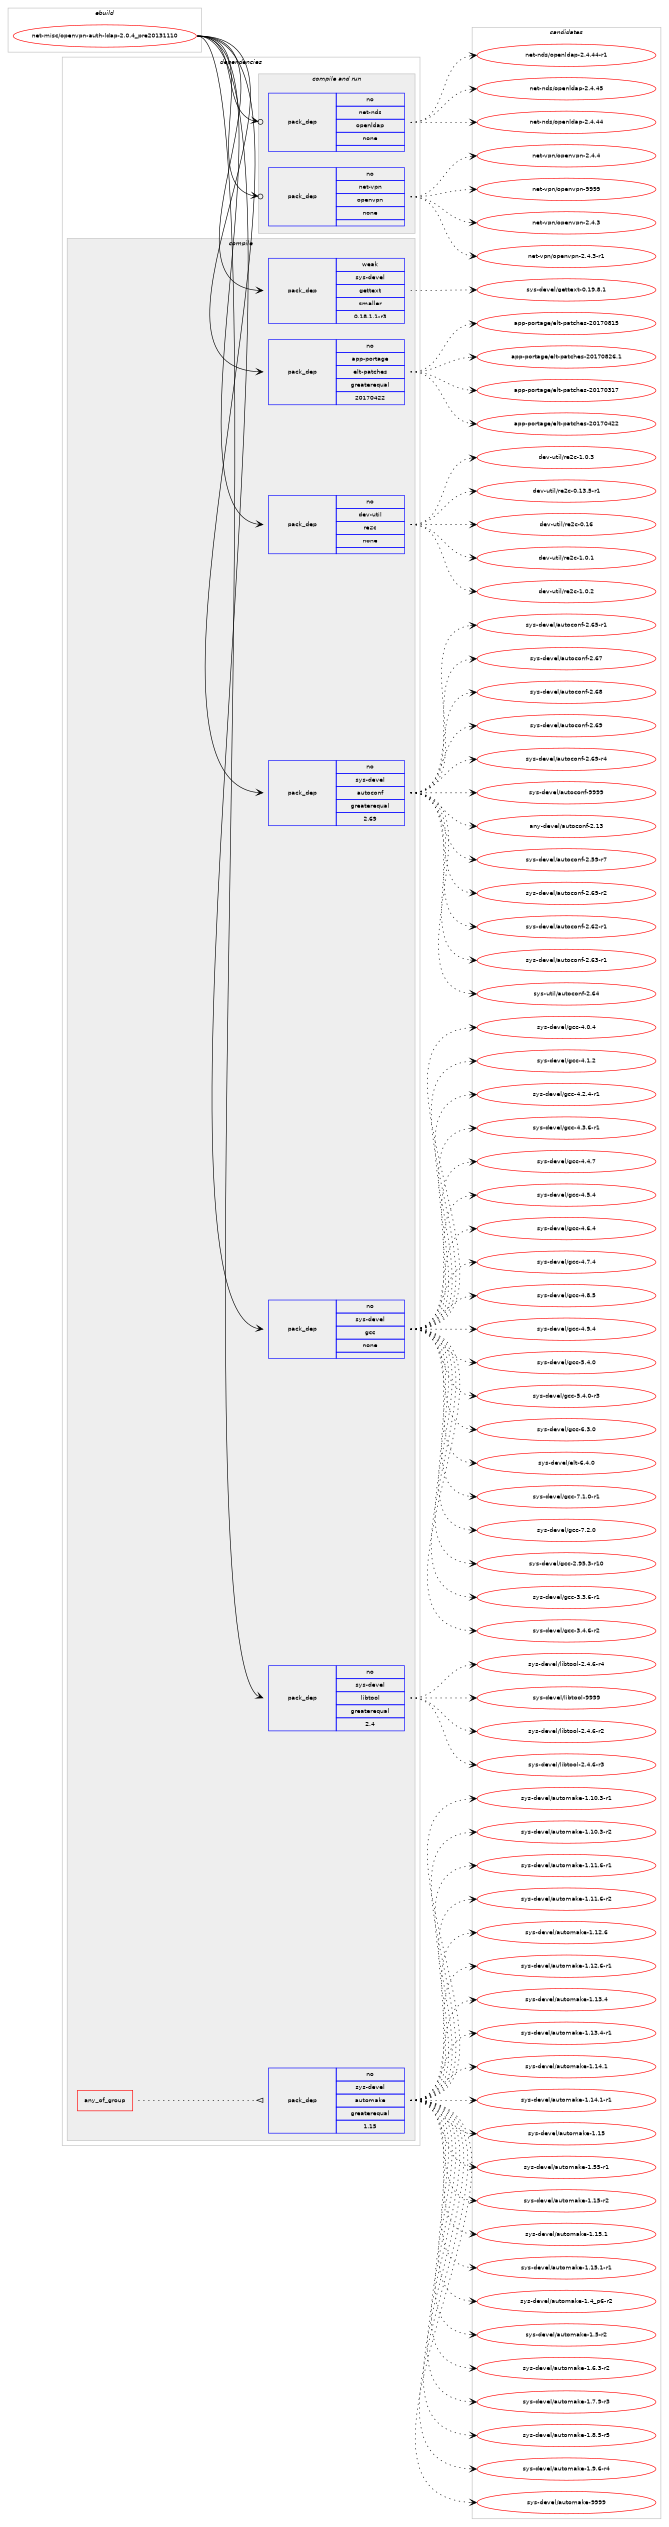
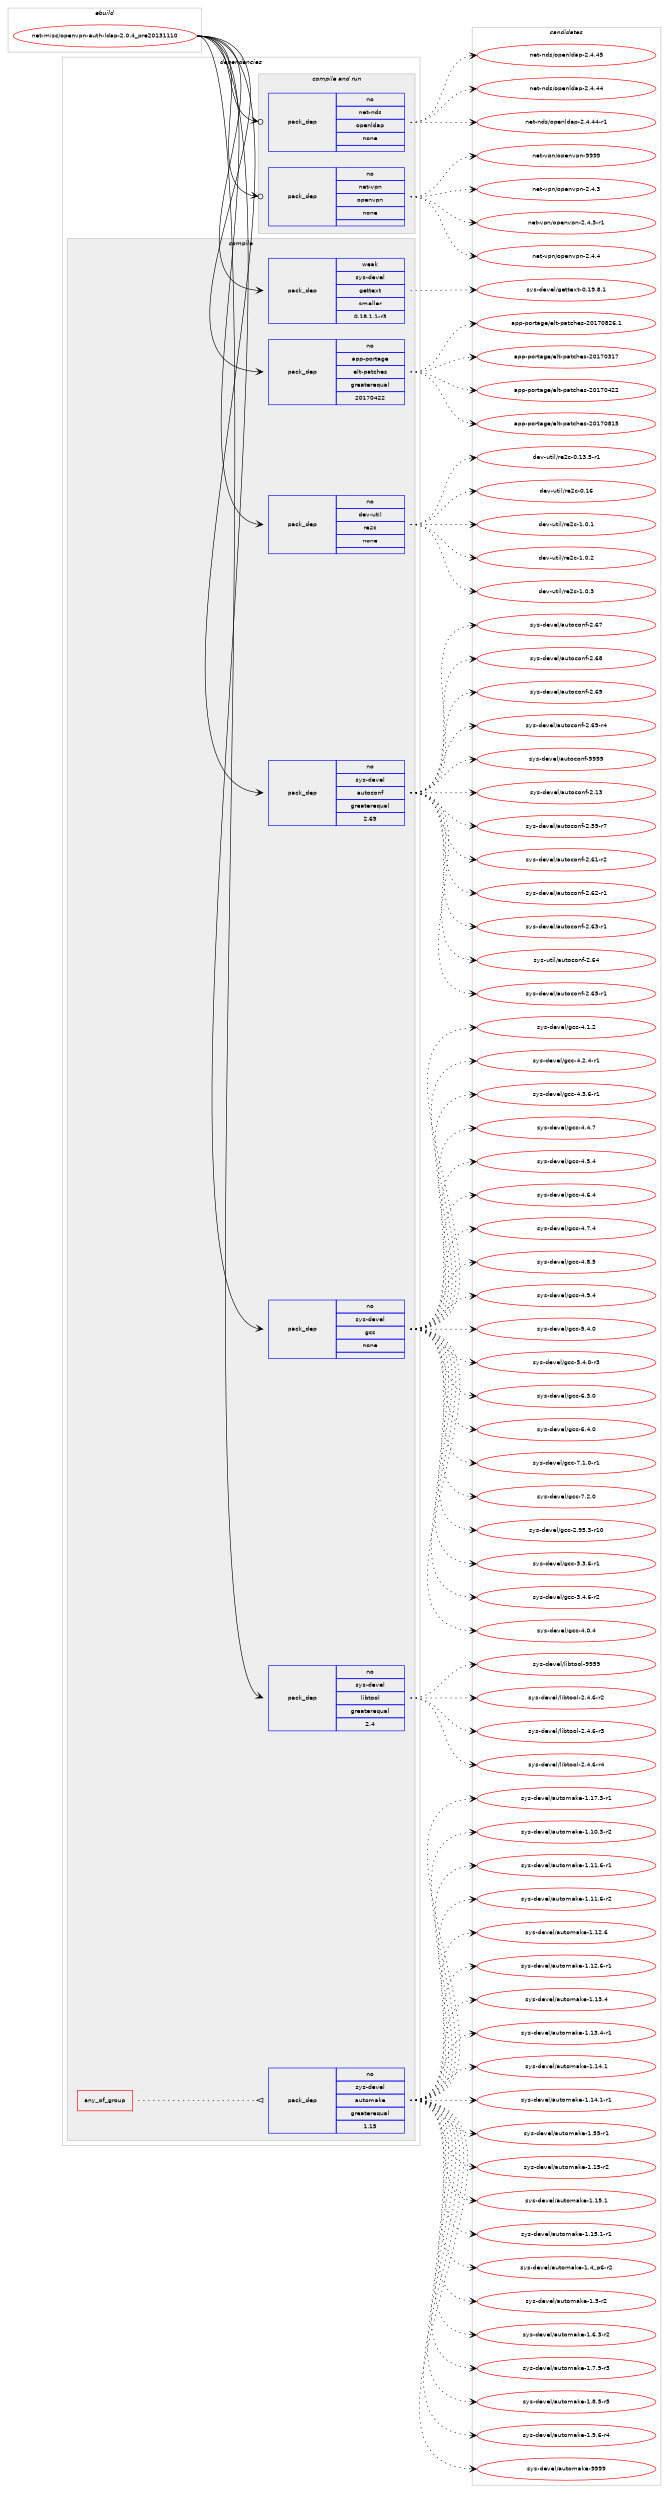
node "any-devel/autoconf-2.13": label "any-devel/autoconf-2.13" -> "sys-devel/autoconf-2.13"
node "sys-devel/autoconf-2.69-r2": label "sys-devel/autoconf-2.69-r2" -> "sys-devel/autoconf-2.61-r2"
node "sys-devel/elt-6.4.0": label "sys-devel/elt-6.4.0" -> "sys-devel/gcc-6.4.0"
node "sys-devel/automake-1.10.3-r1": label "sys-devel/automake-1.10.3-r1" -> "sys-devel/automake-1.17.3-r1"
node "sys-devel/automake-1.15": removed
